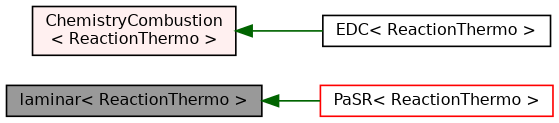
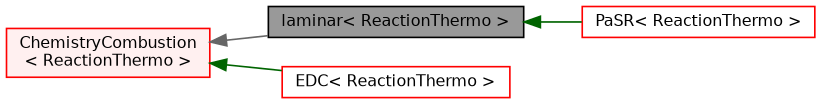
node "ChemistryCombustion < ReactionThermo >": color black -> red
node "EDC< ReactionThermo >": color black -> red
edge "laminar< ReactionThermo >" -> "ChemistryCombustion < ReactionThermo >": added
